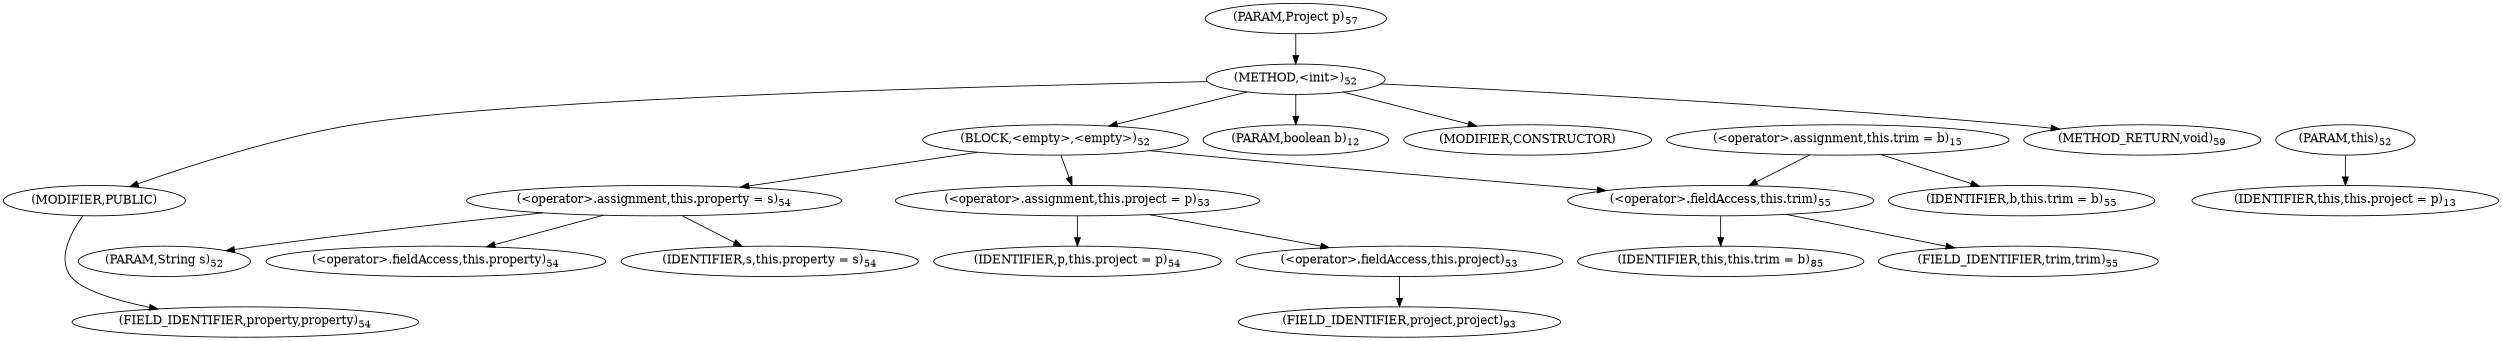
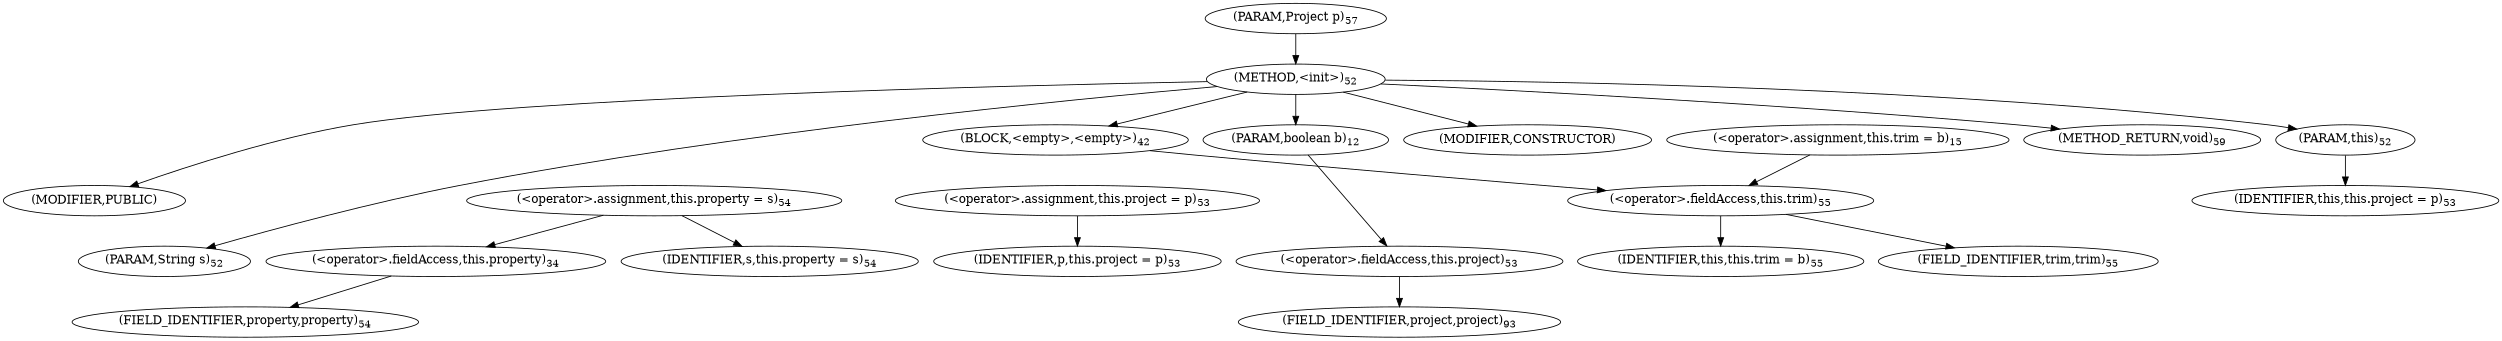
edge "(METHOD,<init>)" -> "(PARAM,this)": added
node "(BLOCK,<empty>,<empty>)": text "52" -> "42"
edge "(BLOCK,<empty>,<empty>)" -> "(<operator>.assignment,this.project = p)": removed
edge "(BLOCK,<empty>,<empty>)" -> "(<operator>.assignment,this.property = s)": removed
node "(IDENTIFIER,this,this.project = p)": text "13" -> "53"
node "(IDENTIFIER,b,this.trim = b)": removed
edge "(<operator>.assignment,this.property = s)" -> "(PARAM,String s)": now "(METHOD,<init>)" -> "(PARAM,String s)"
edge "(<operator>.assignment,this.project = p)" -> "(<operator>.fieldAccess,this.project)": now "(PARAM,boolean b)" -> "(<operator>.fieldAccess,this.project)"
node "(<operator>.fieldAccess,this.property)": text "54" -> "34"
node "(IDENTIFIER,p,this.project = p)": text "54" -> "53"
node "(IDENTIFIER,this,this.trim = b)": text "85" -> "55"
edge "(MODIFIER,PUBLIC)" -> "(FIELD_IDENTIFIER,property,property)": now "(<operator>.fieldAccess,this.property)" -> "(FIELD_IDENTIFIER,property,property)"
